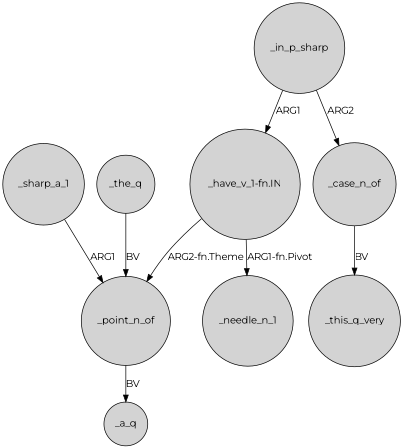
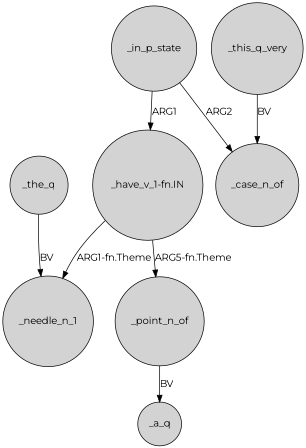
node "_in_p_sharp": label "_in_p_sharp" -> "_in_p_state"
node "_sharp_a_1": removed
edge "_the_q" -> "_point_n_of": now "_the_q" -> "_needle_n_1"
edge "_case_n_of" -> "_this_q_very": reversed
edge "_have_v_1-fn.IN" -> "_point_n_of": label "ARG2-fn.Theme" -> "ARG5-fn.Theme"
edge "_have_v_1-fn.IN" -> "_needle_n_1": label "ARG1-fn.Pivot" -> "ARG1-fn.Theme"
